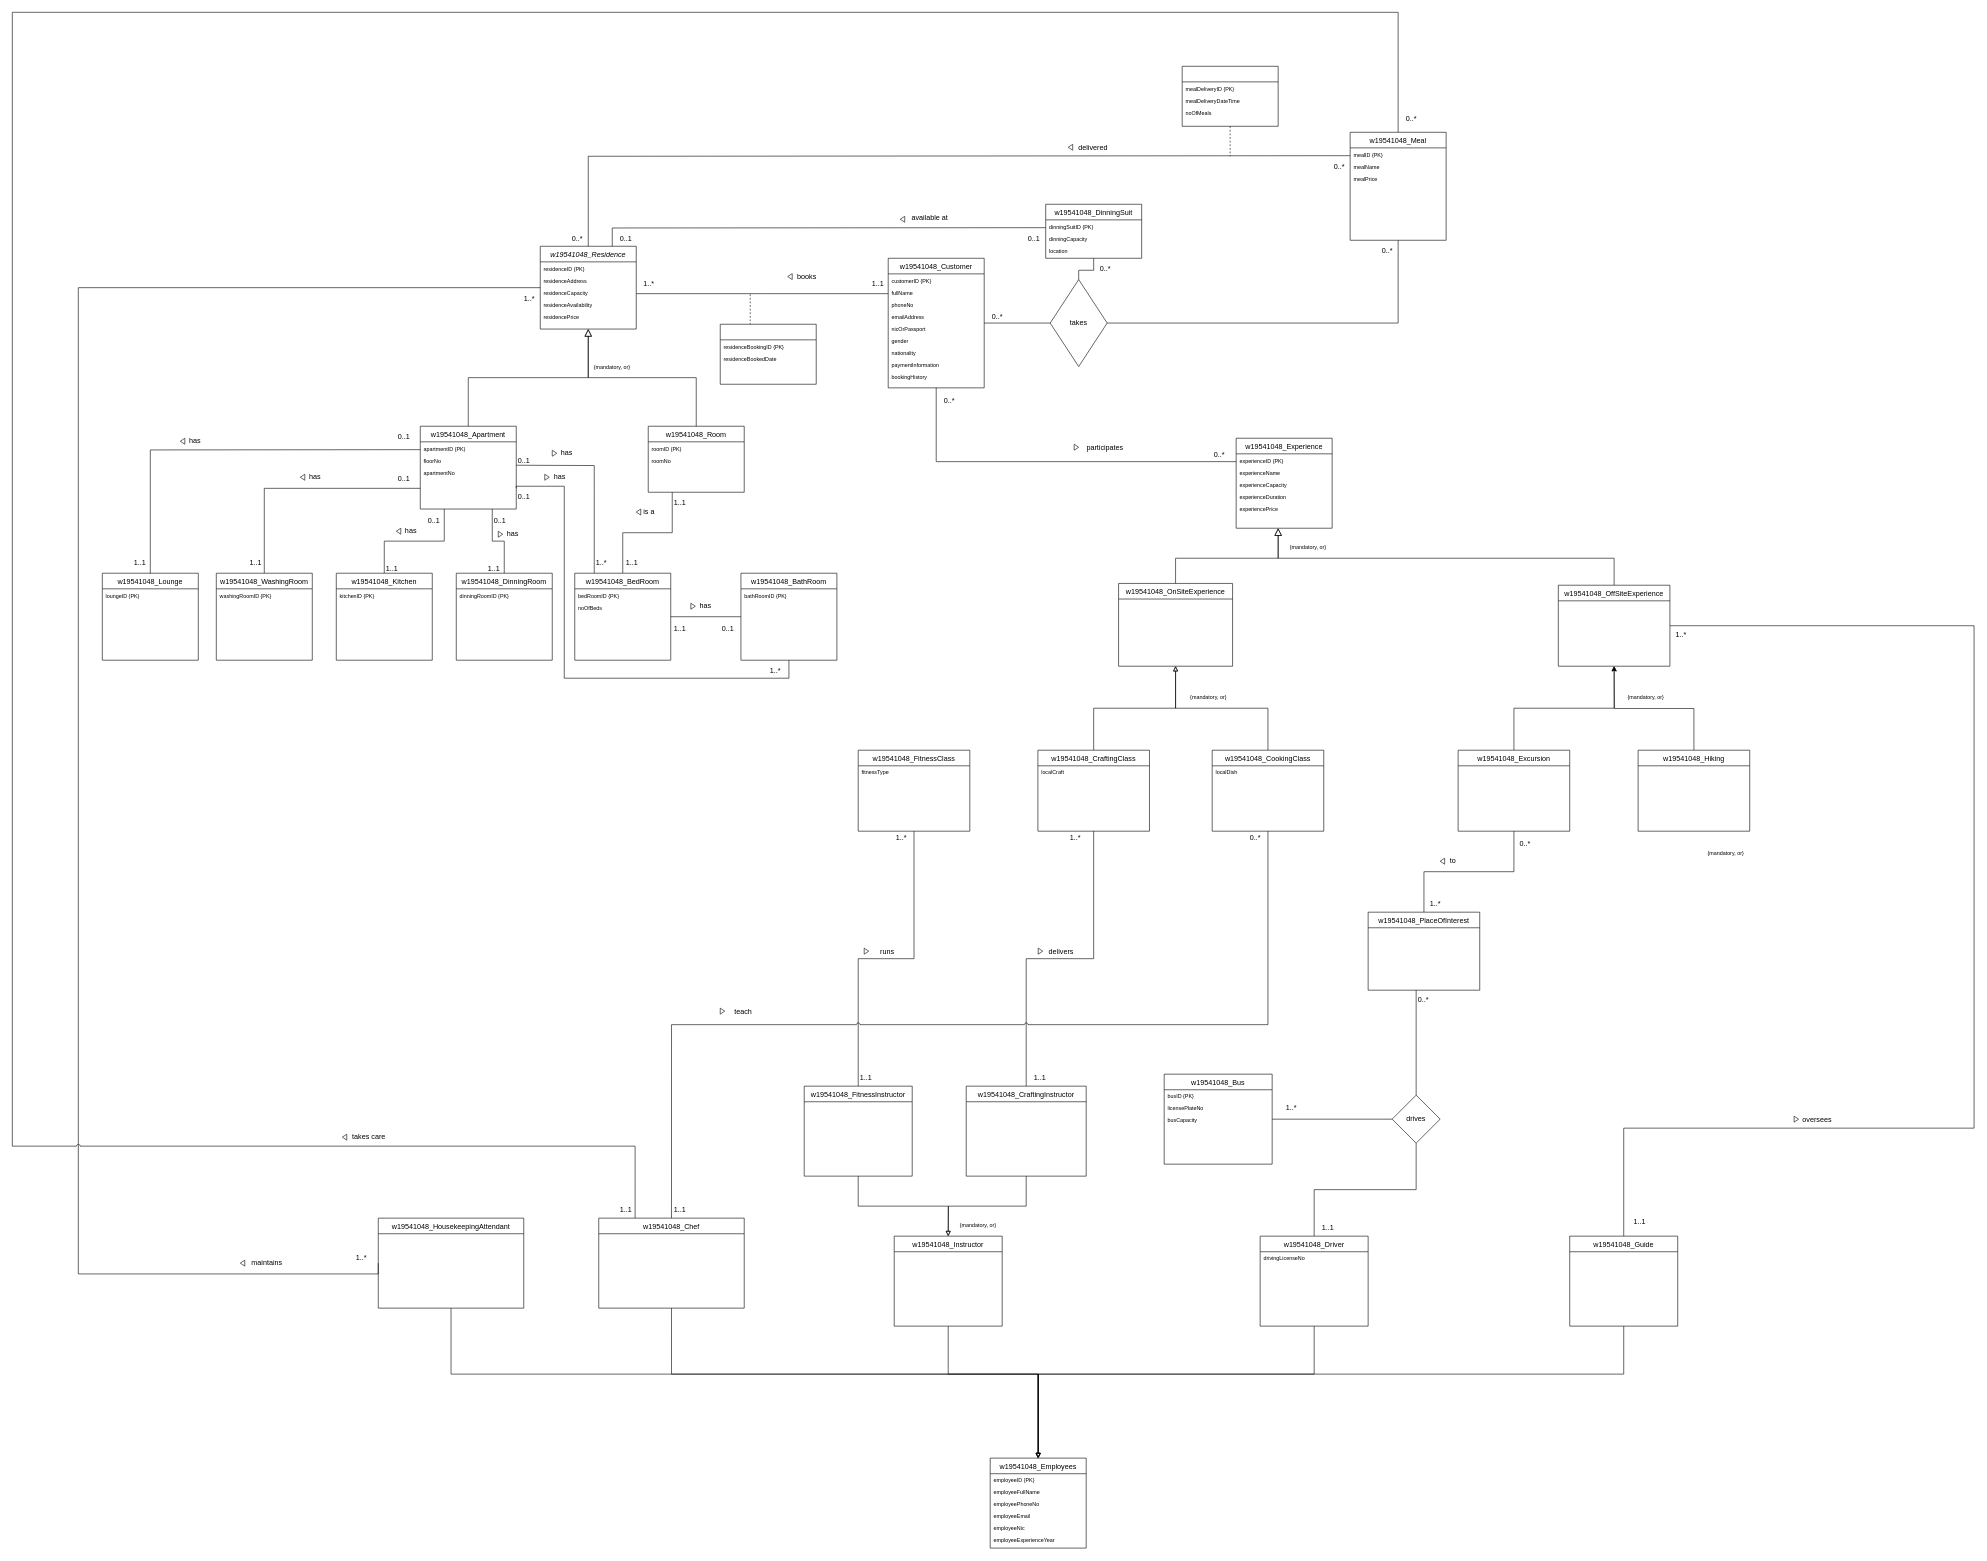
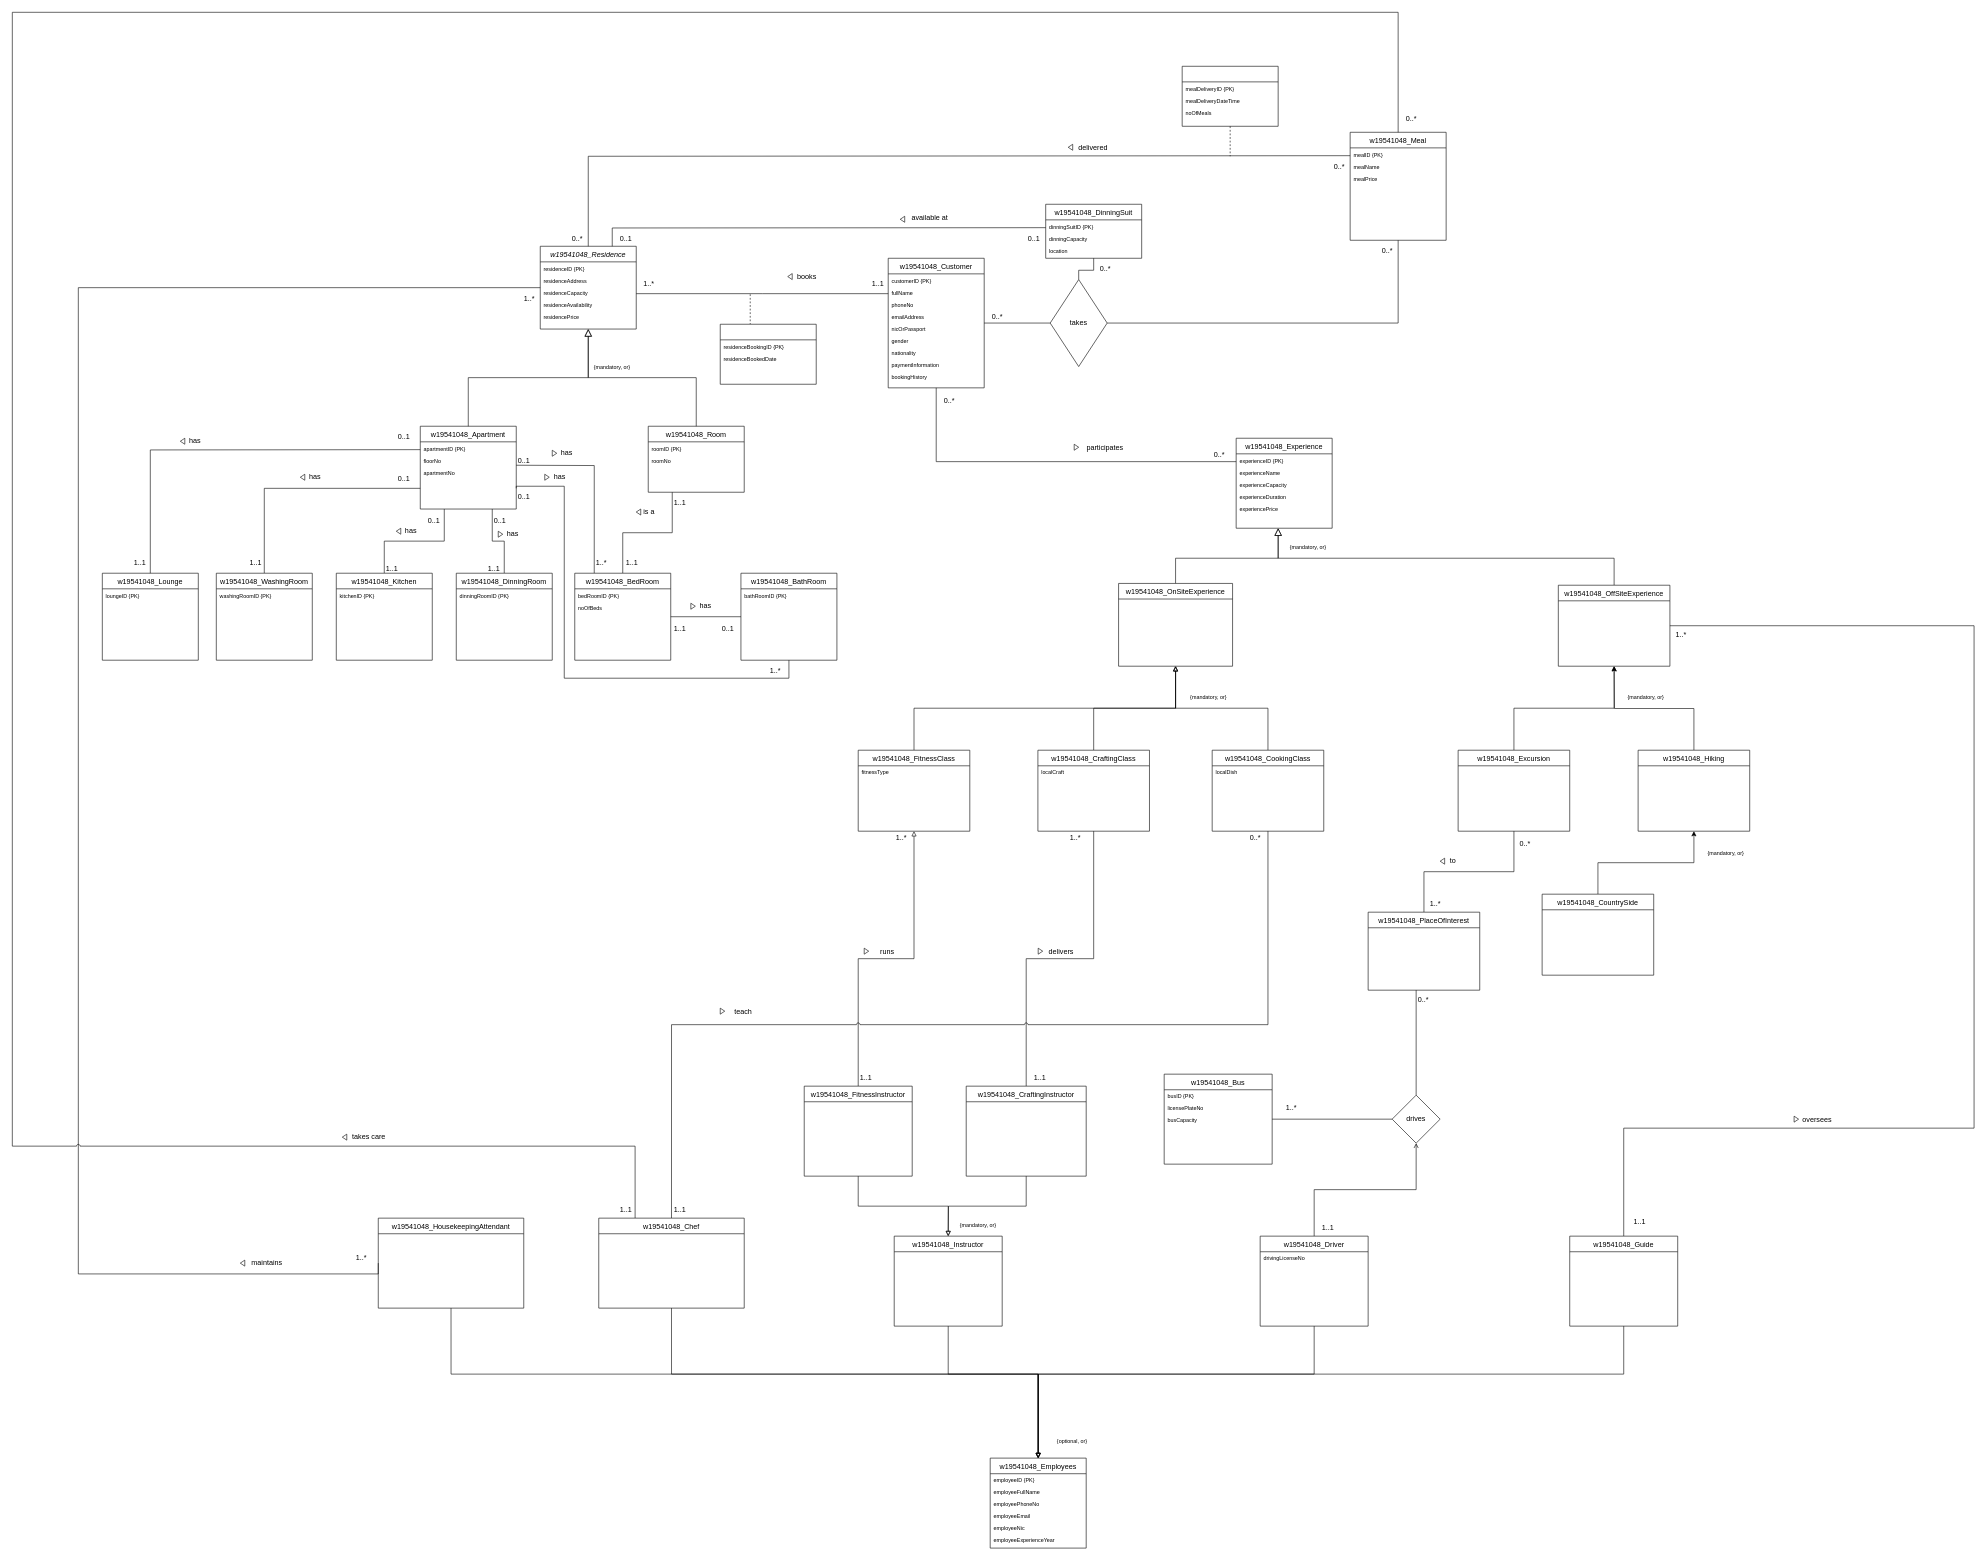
edge "w19541048_FitnessClass" -> "w19541048_OnSiteExperience": added
edge "w19541048_FitnessClass" -- "w19541048_FitnessInstructor": arrowhead none -> block
edge "w19541048_CountrySide" -> "w19541048_Hiking": added
node "w19541048_CountrySide": added
edge "drives" -- "w19541048_Driver": arrowhead none -> open
node "{optional, or}": added
